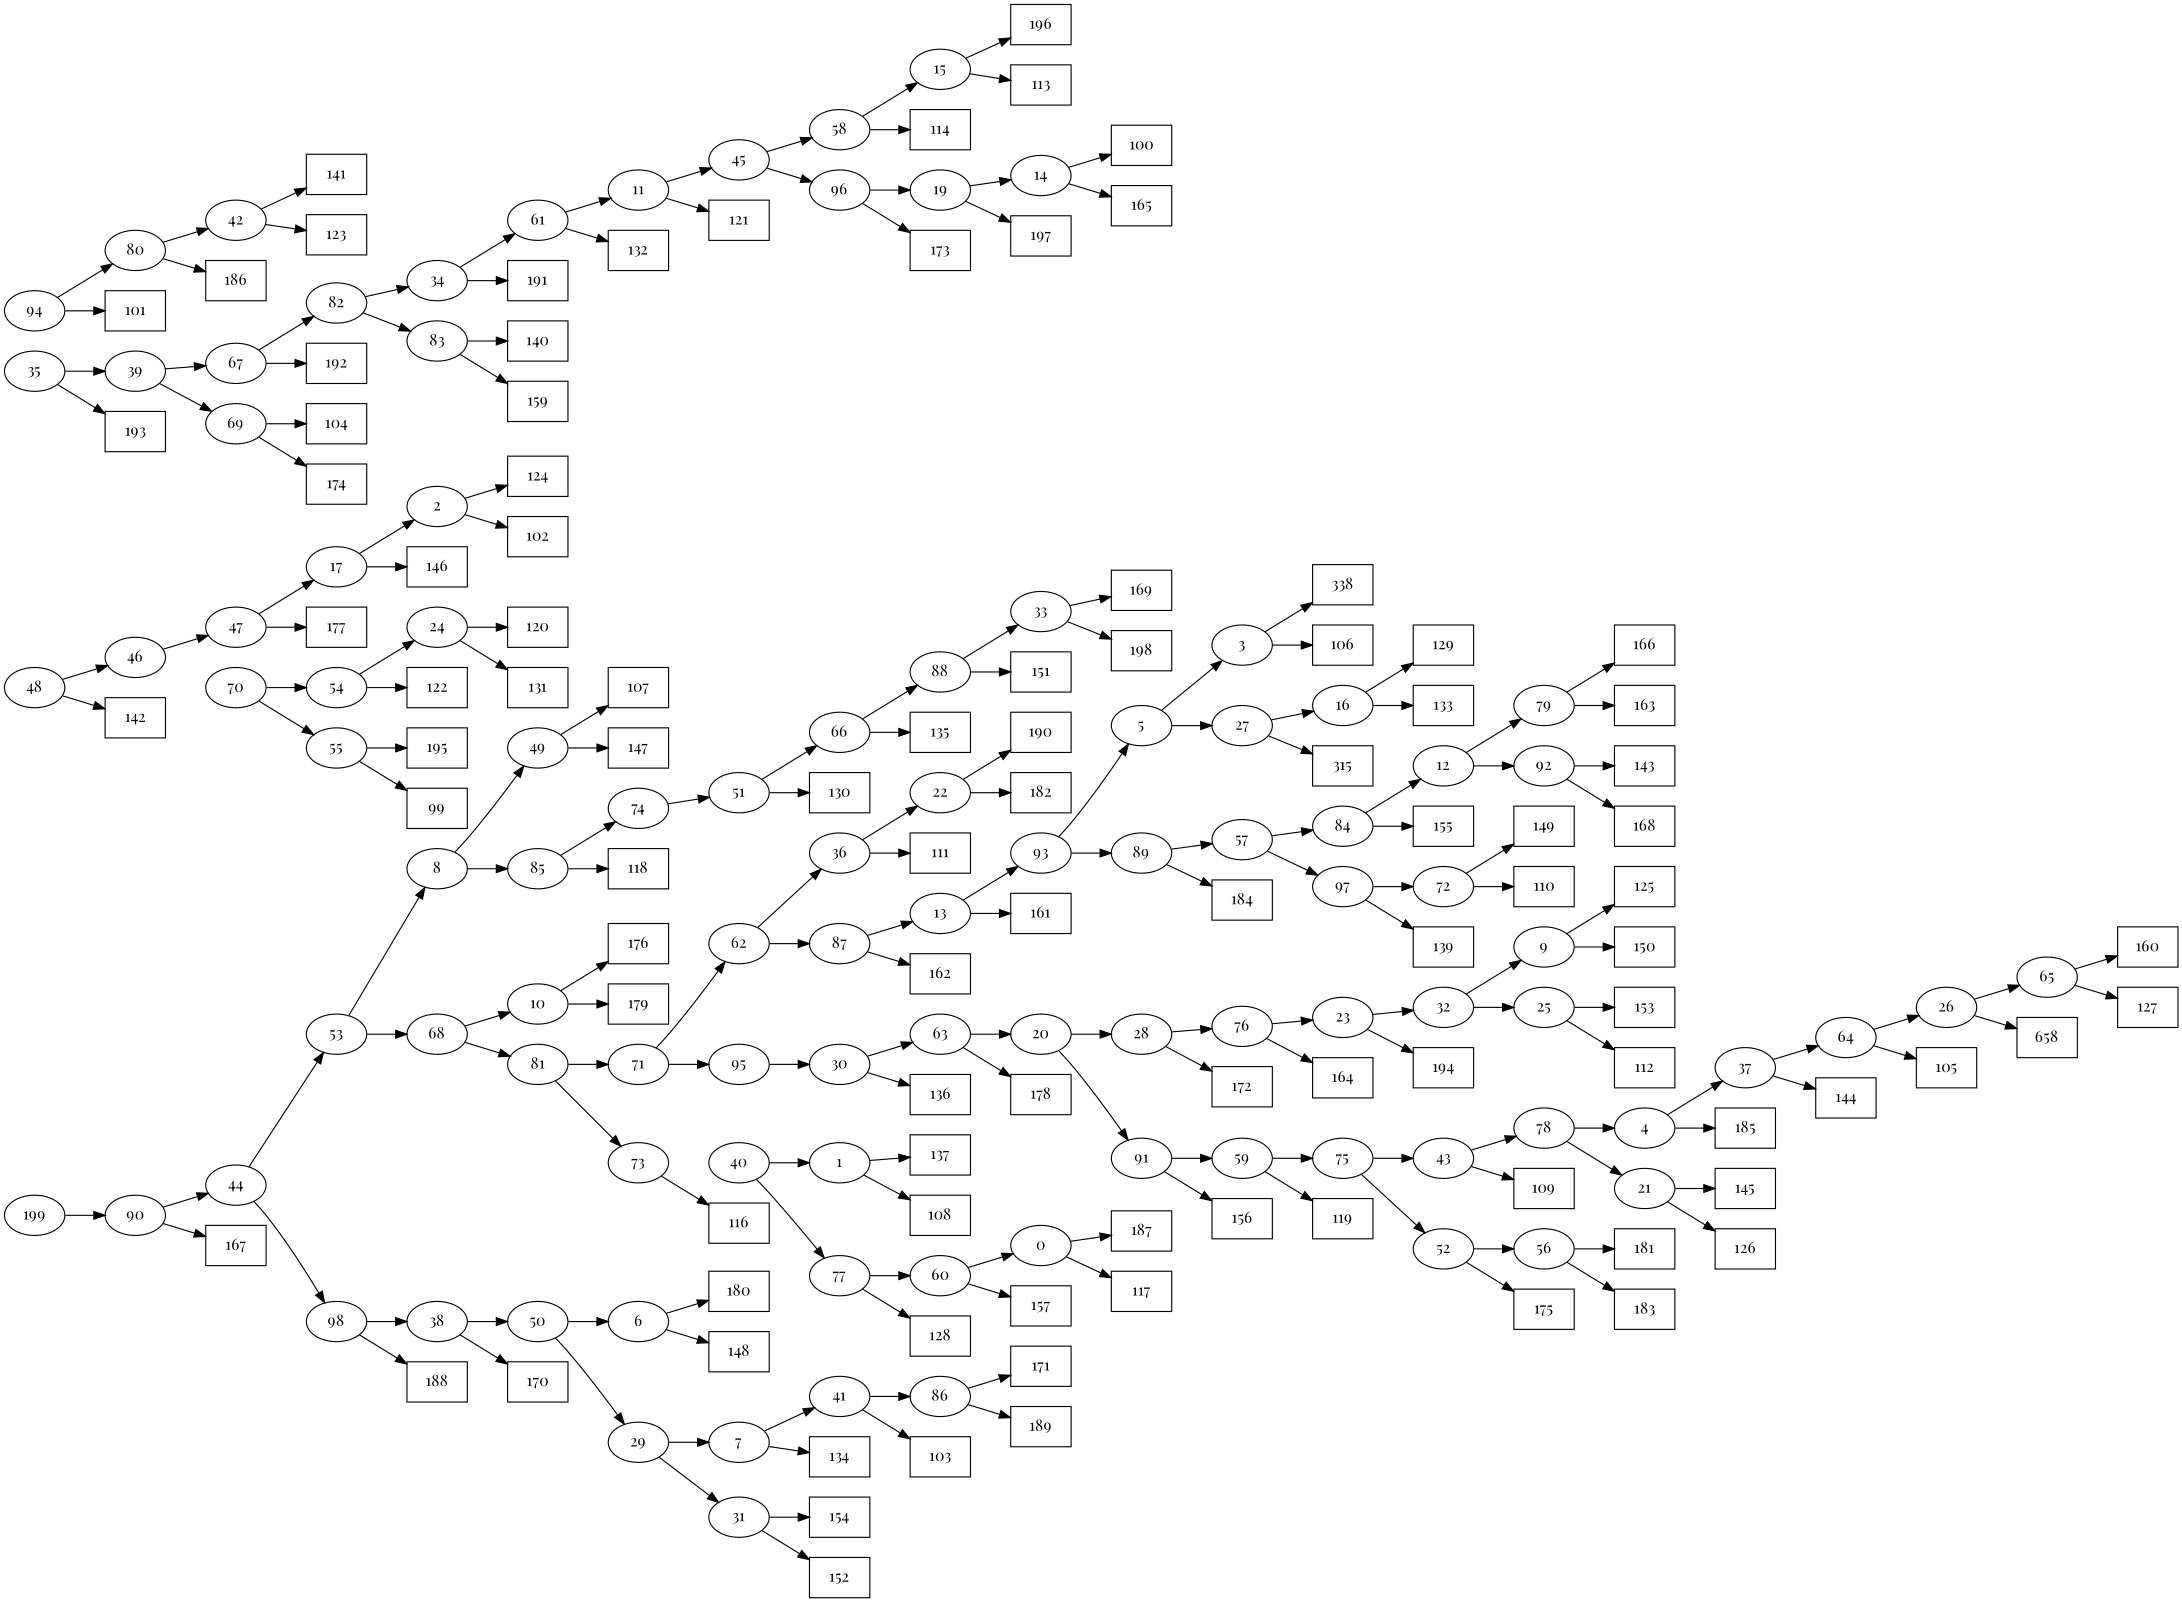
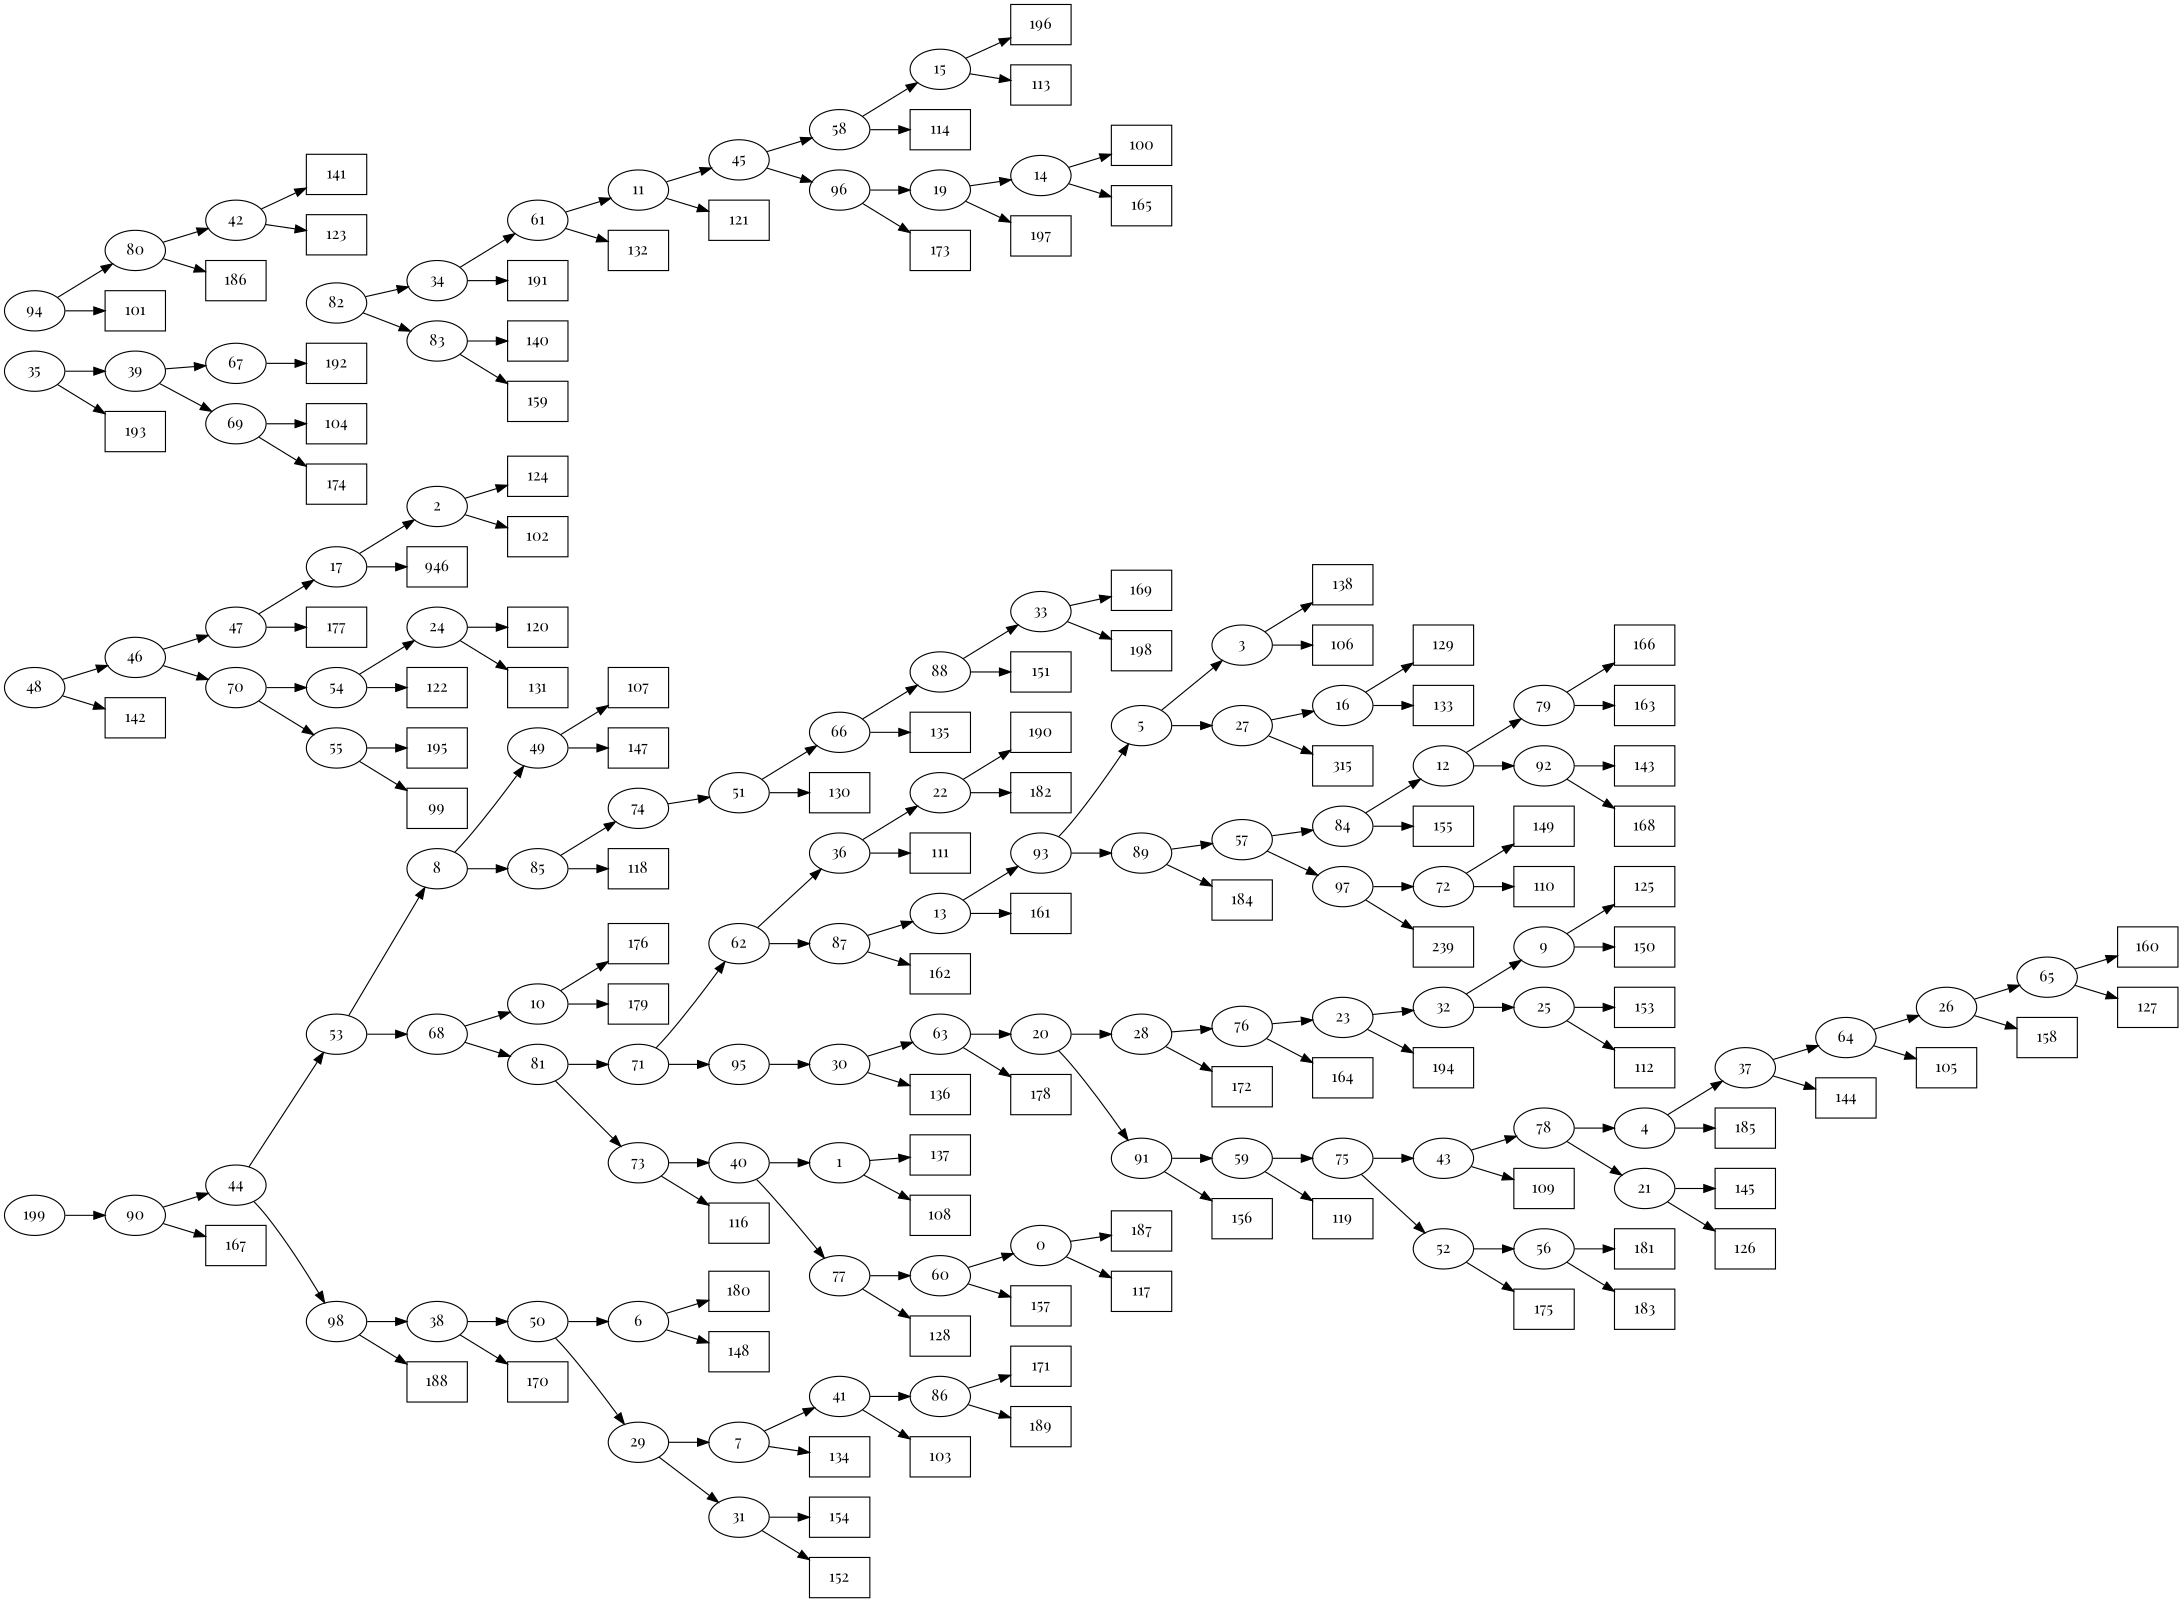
edge "67" -> "82": removed
node "146": label "146" -> "946"
node "338": label "338" -> "138"
edge "46" -> "70": added
node "139": label "139" -> "239"
node "658": label "658" -> "158"
edge "73" -> "40": added
